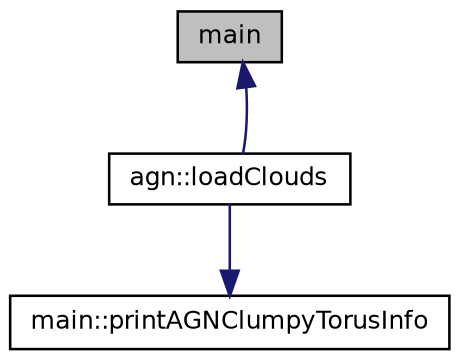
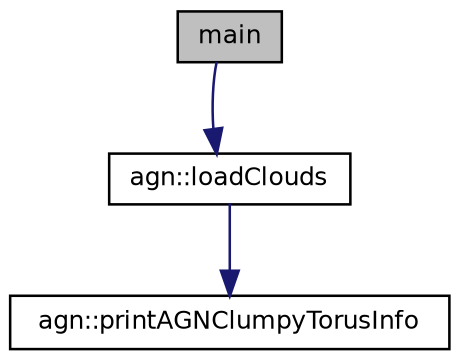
edge "agn::loadClouds" -> "main": reversed
node "main::printAGNClumpyTorusInfo": label "main::printAGNClumpyTorusInfo" -> "agn::printAGNClumpyTorusInfo"
